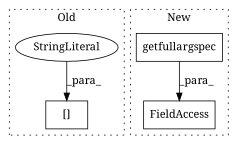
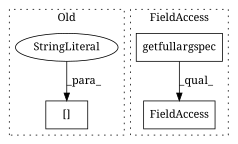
cluster "New": label "New" -> "FieldAccess"
edge "getfullargspec" -> "FieldAccess": label "_para_" -> "_qual_"
